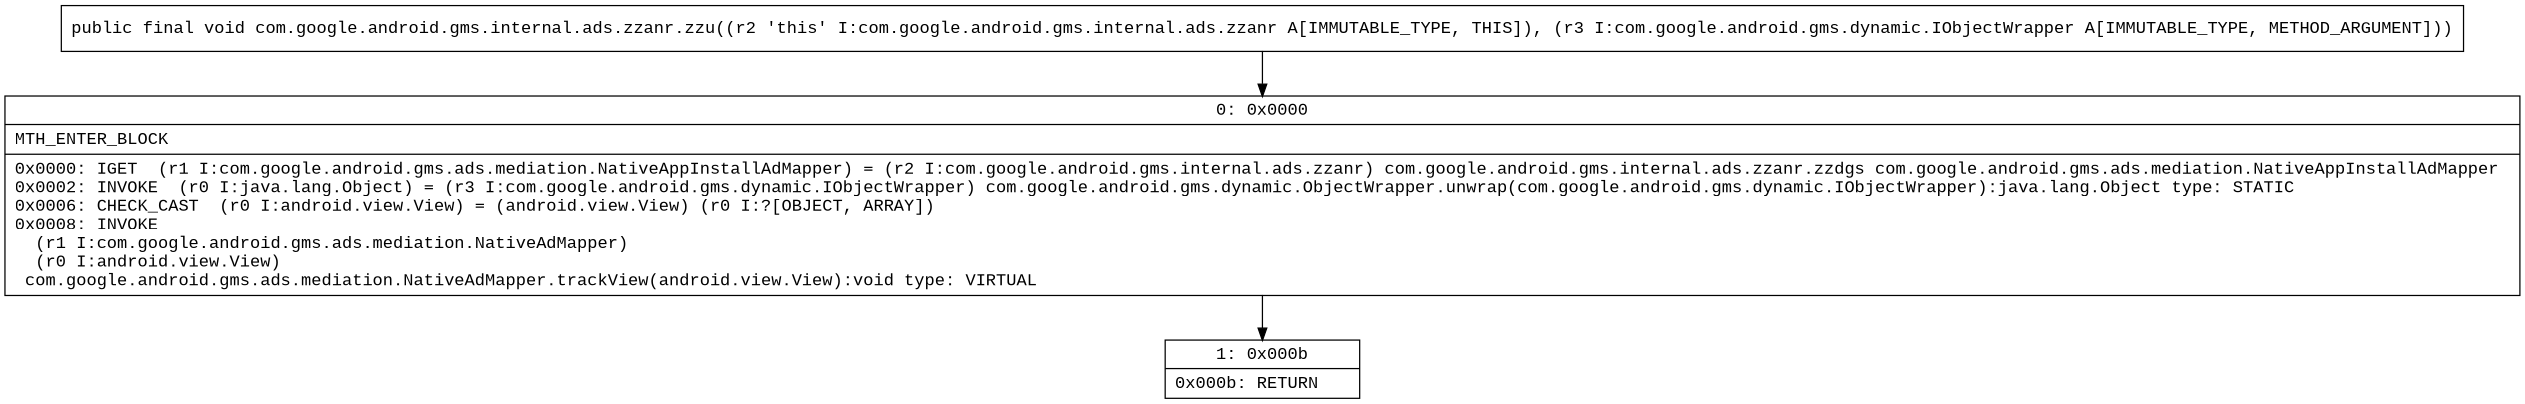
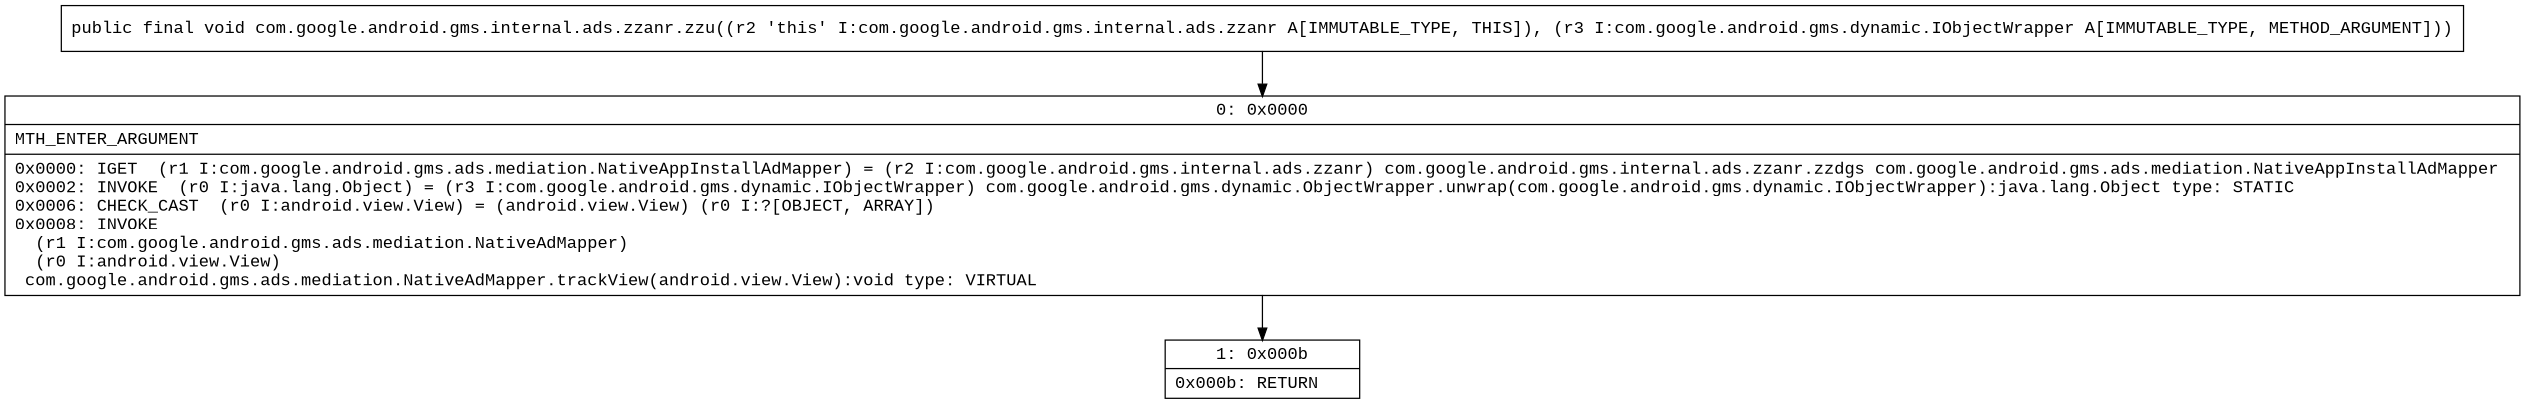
node "0: 0x0000": text "MTH_ENTER_BLOCK" -> "MTH_ENTER_ARGUMENT"
